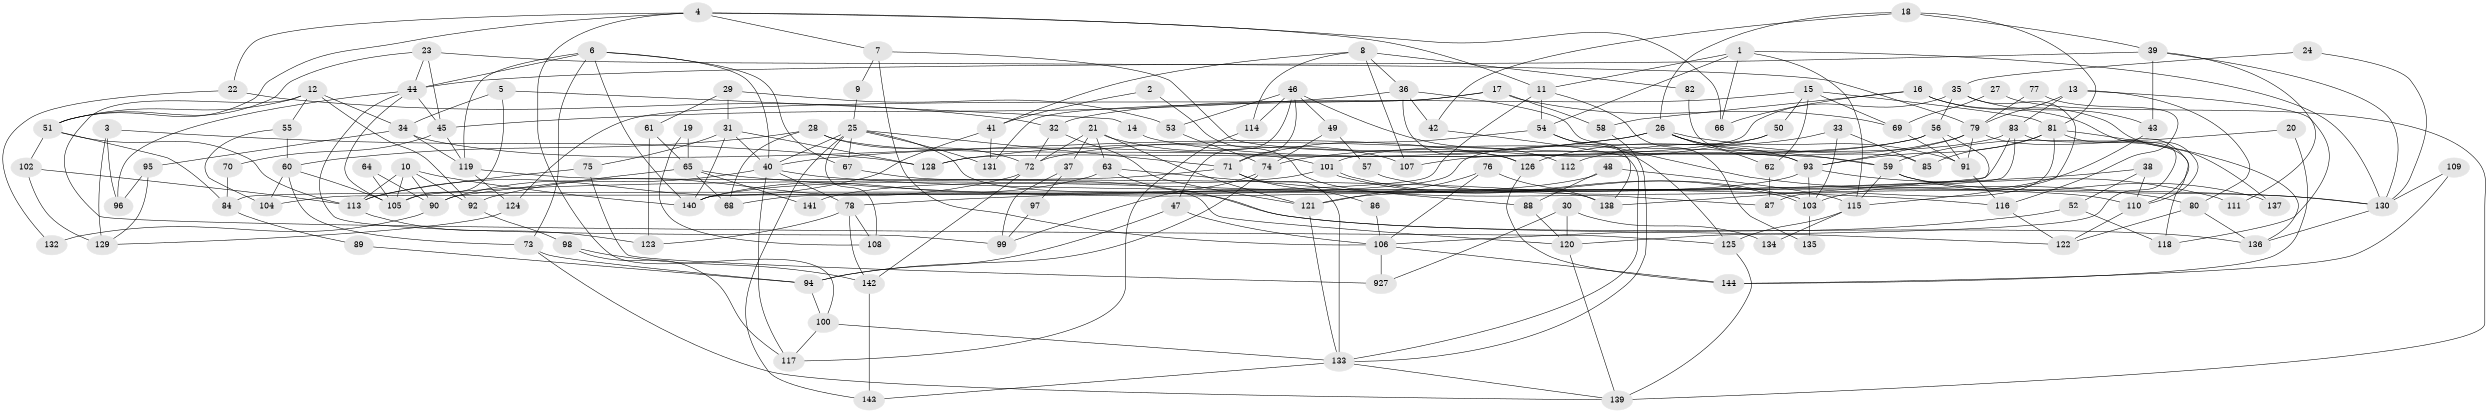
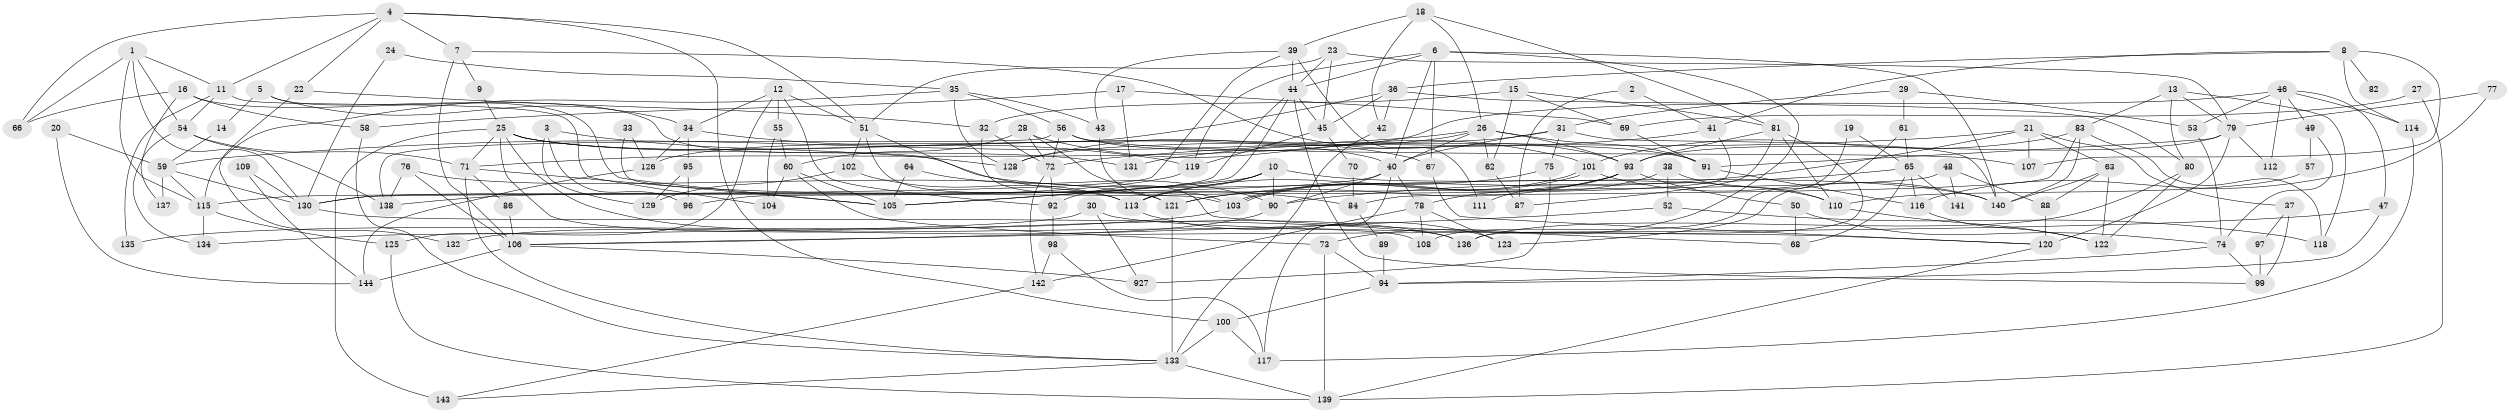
edge "15" -- "50": now "93" -- "50"
edge "54" -- "125": now "54" -- "134"
node "85": removed
node "124": removed
